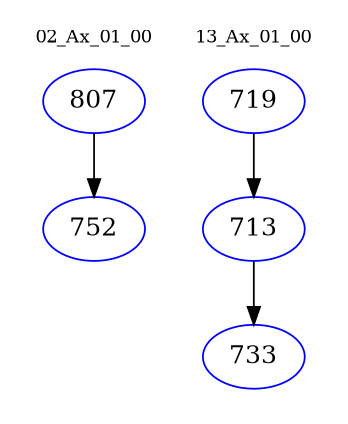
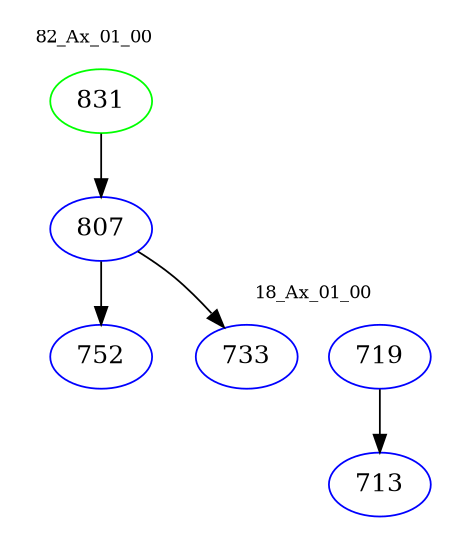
cluster "02_Ax_01_00": label "02_Ax_01_00" -> "82_Ax_01_00"
cluster "13_Ax_01_00": label "13_Ax_01_00" -> "18_Ax_01_00"
node "831": added
edge "713" -> "733": now "807" -> "733"
